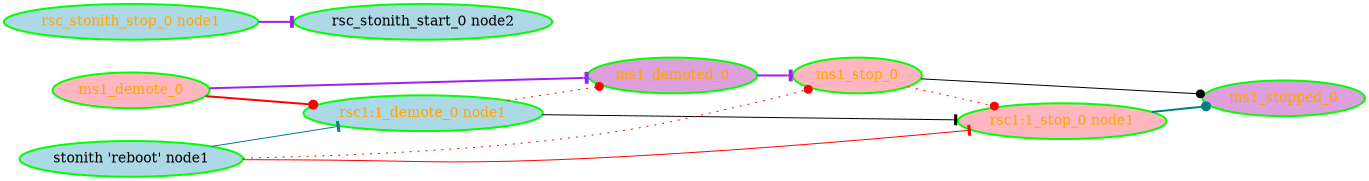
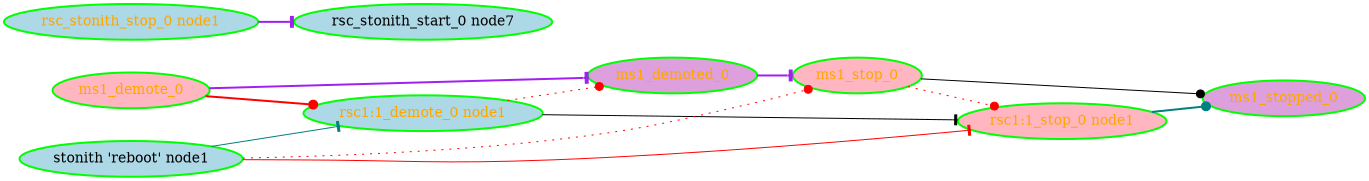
node "rsc_stonith_start_0 node2": label "rsc_stonith_start_0 node2" -> "rsc_stonith_start_0 node7"
